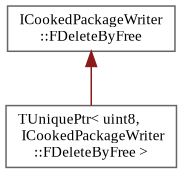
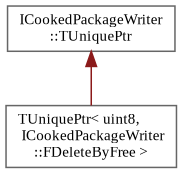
node "ICookedPackageWriter ::FDeleteByFree": label "ICookedPackageWriter ::FDeleteByFree" -> "ICookedPackageWriter ::TUniquePtr"
